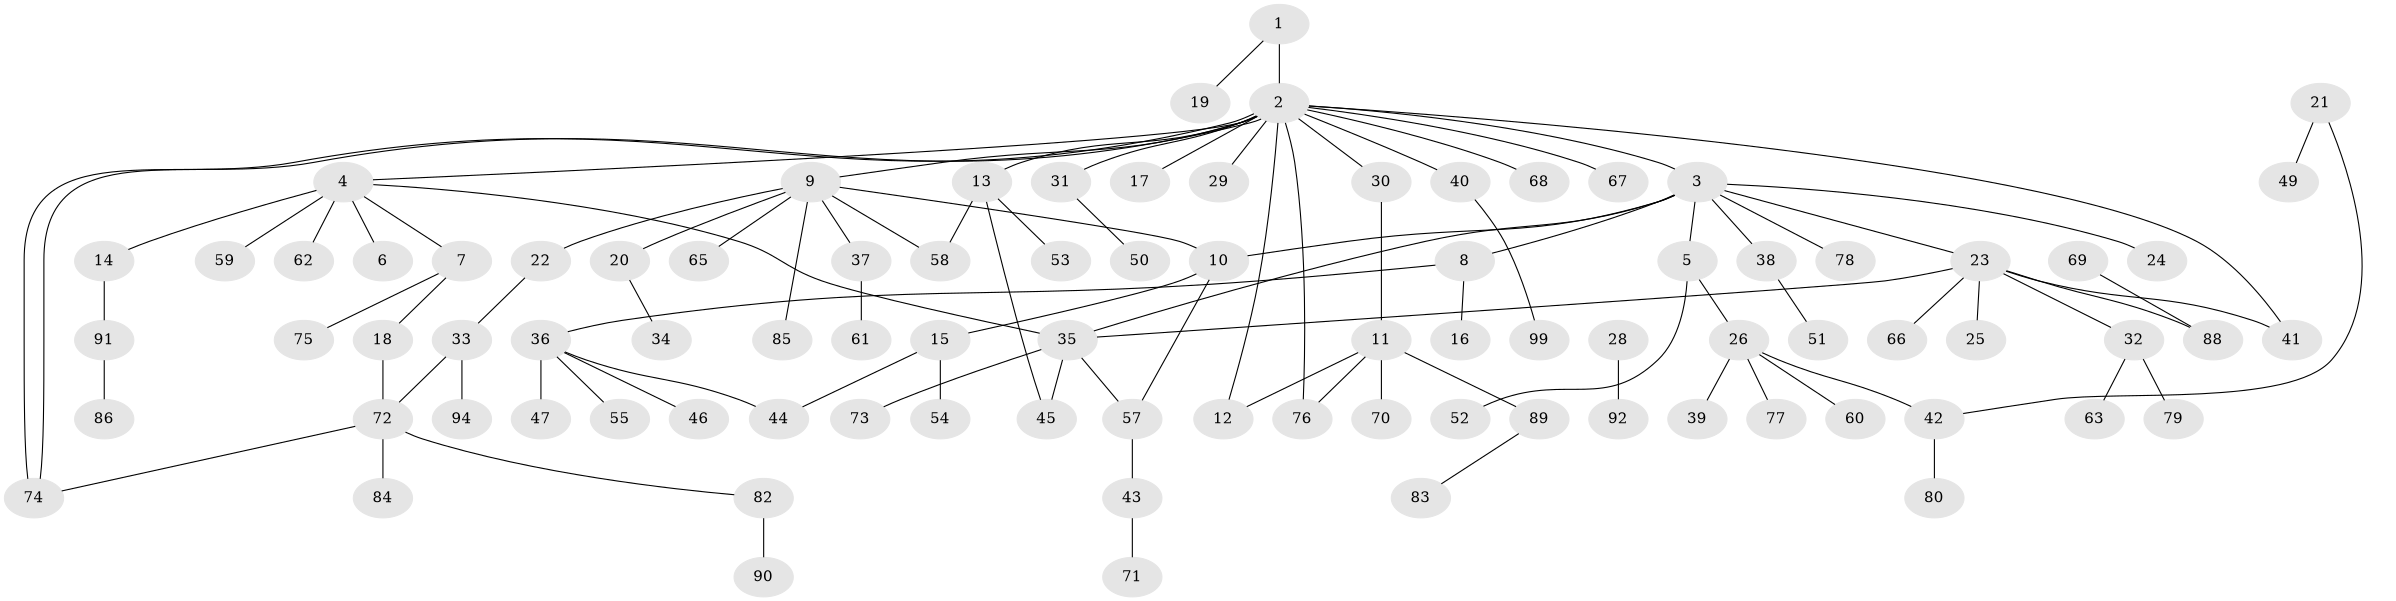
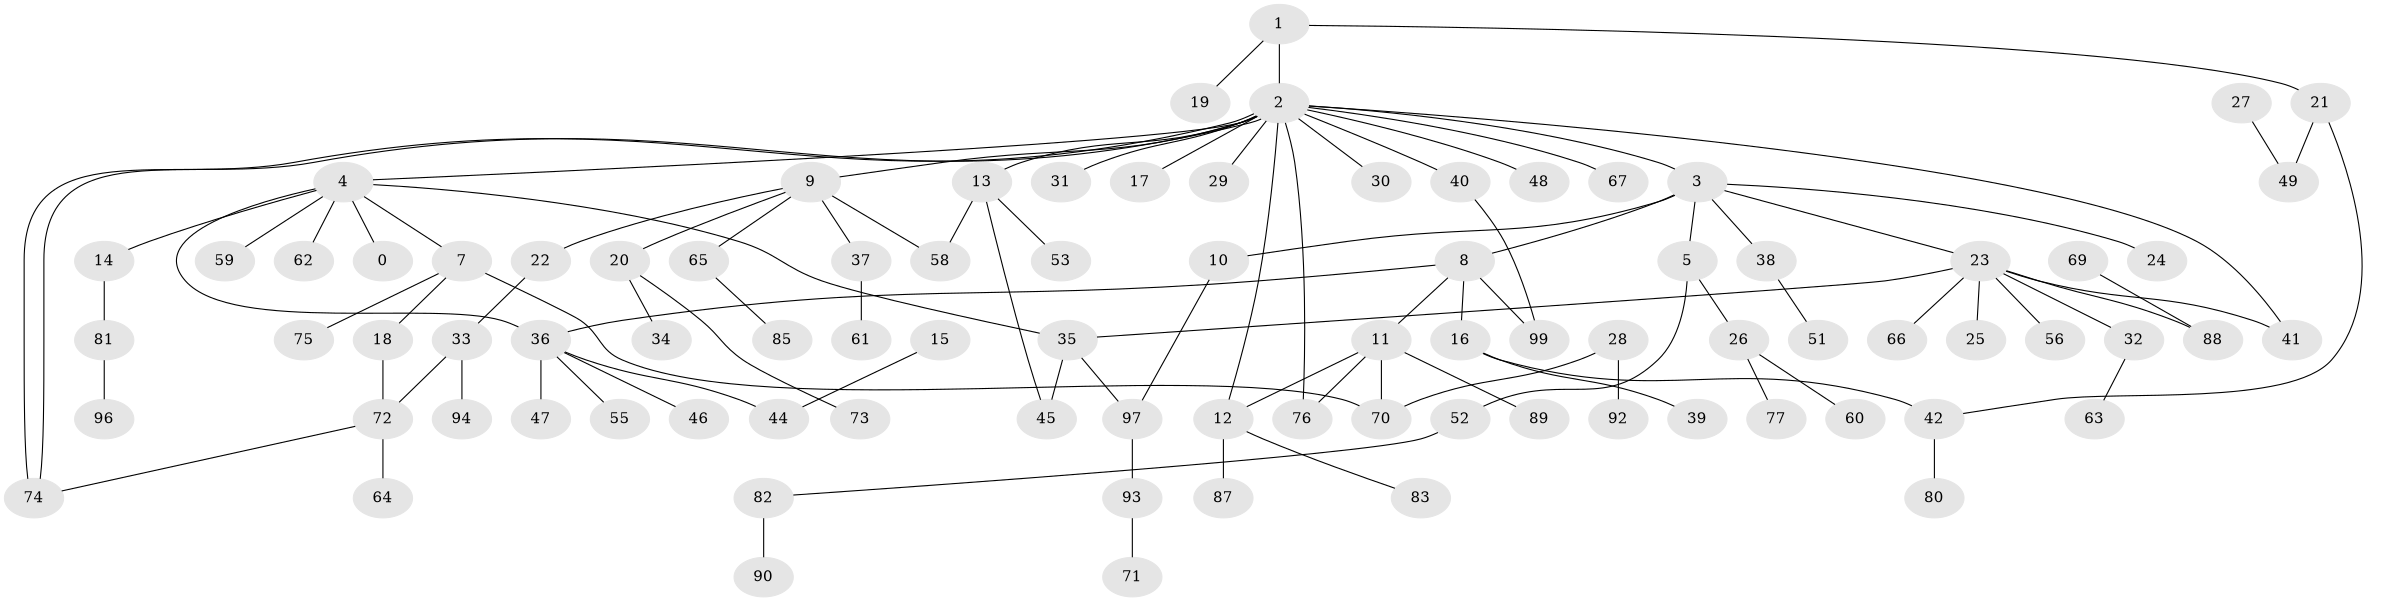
edge "1" -- "21": added
node "27": added
node "68": label "68" -> "48"
edge "9" -- "10": removed
edge "3" -- "35": removed
node "6": label "6" -> "0"
edge "9" -- "85": now "65" -- "85"
node "50": removed
edge "30" -- "11": now "8" -- "11"
node "78": removed
edge "8" -- "99": added
edge "10" -- "15": removed
edge "4" -- "36": added
node "91": label "91" -> "81"
node "56": added
edge "35" -- "73": now "20" -- "73"
edge "28" -- "70": added
edge "26" -- "39": now "16" -- "39"
edge "26" -- "42": now "16" -- "42"
edge "7" -- "70": added
node "86": label "86" -> "96"
node "54": removed
node "57": label "57" -> "97"
node "79": removed
edge "89" -- "83": now "12" -- "83"
edge "72" -- "82": now "52" -- "82"
node "84": label "84" -> "64"
node "43": label "43" -> "93"
node "87": added
